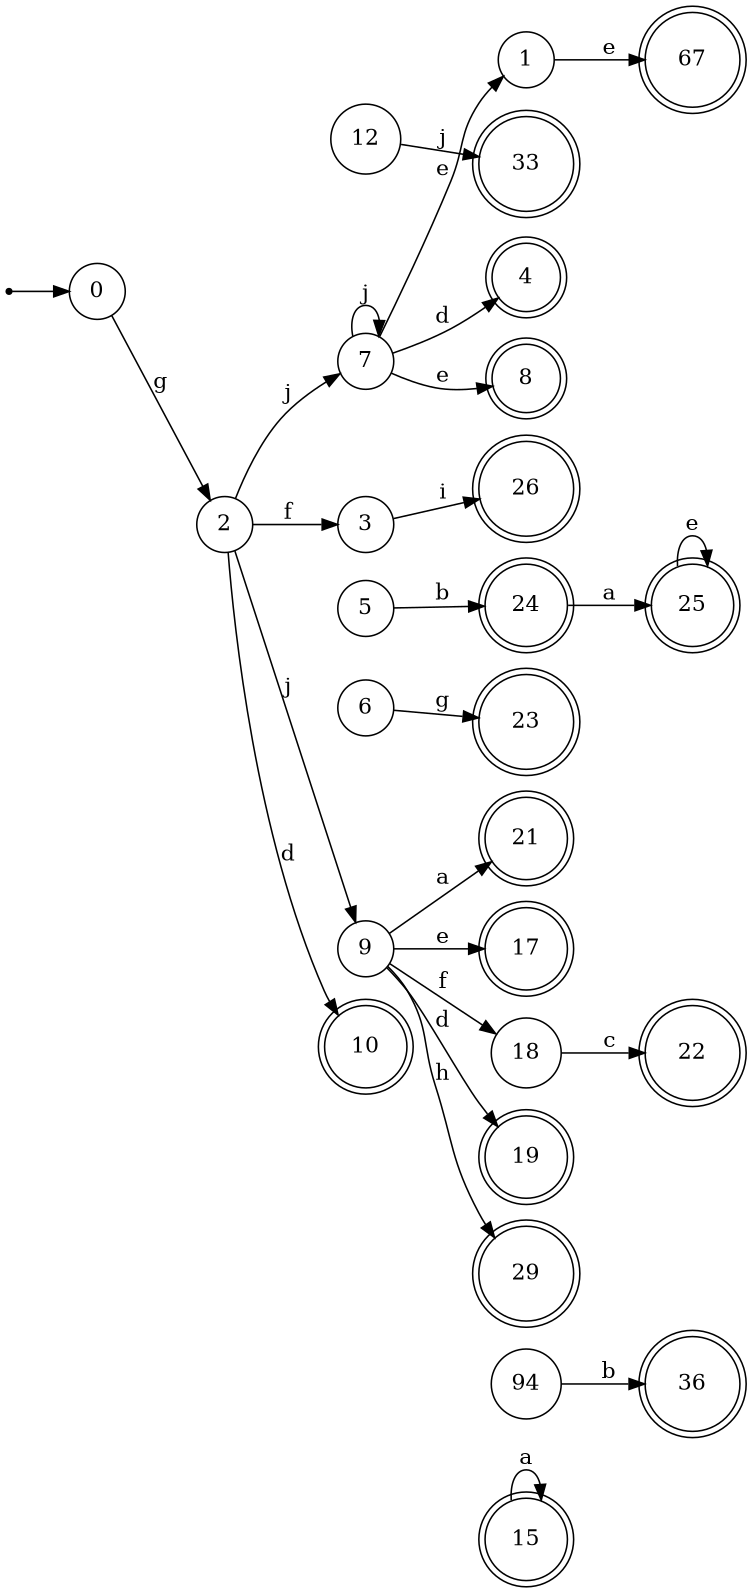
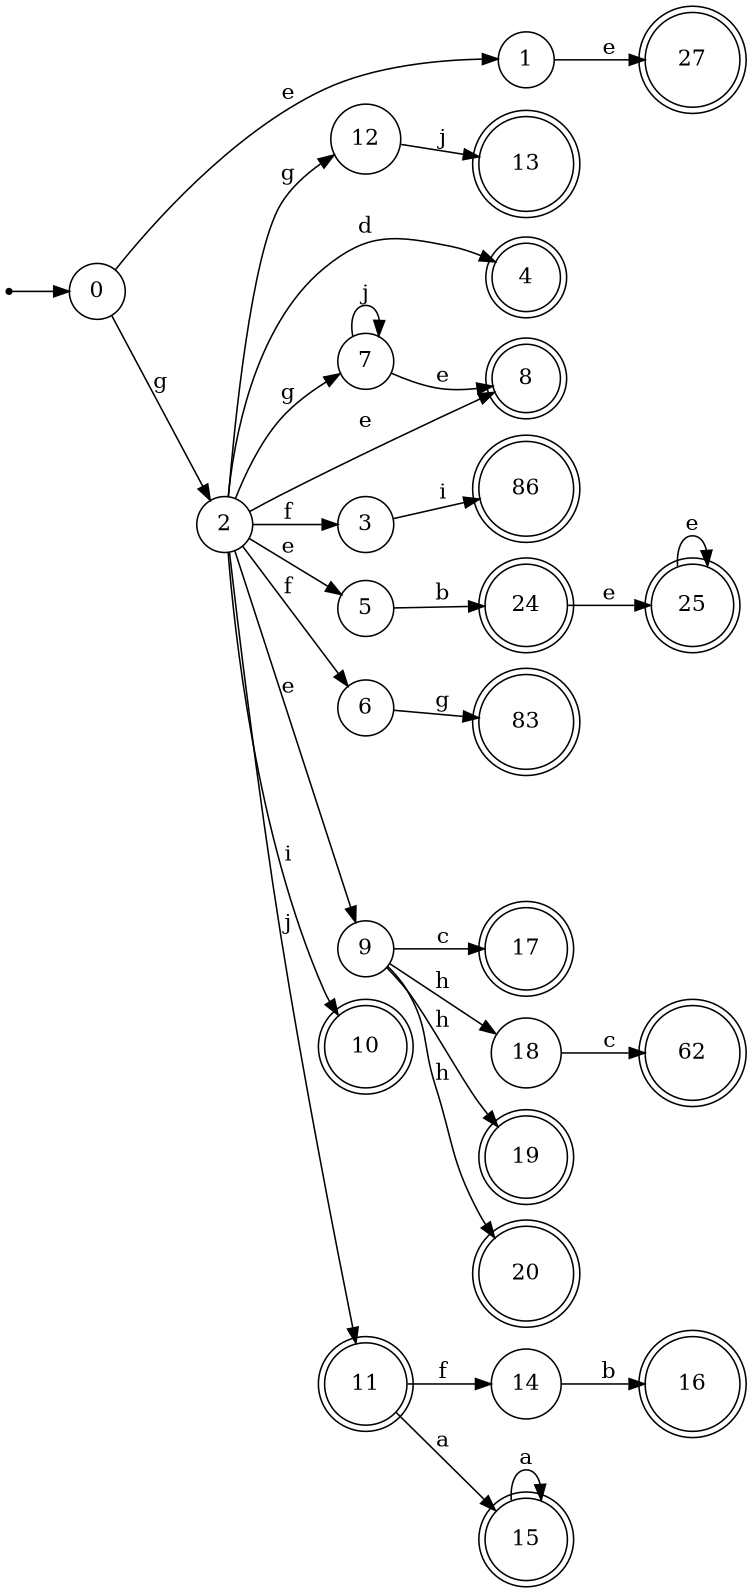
node "67": label "67" -> "27"
node "33": label "33" -> "13"
edge "7" -> "1": now "0" -> "1"
edge "2" -> "12": added, label "g"
edge "7" -> "4": now "2" -> "4"
edge "2" -> "7": label "j" -> "g"
edge "2" -> "8": added, label "e"
node "26": label "26" -> "86"
edge "2" -> "5": added, label "e"
edge "24" -> "25": label "a" -> "e"
edge "2" -> "6": added, label "f"
edge "2" -> "9": label "j" -> "e"
node "23": label "23" -> "83"
node "21": removed
edge "2" -> "10": label "d" -> "i"
edge "9" -> "17": label "e" -> "c"
edge "9" -> "18": label "f" -> "h"
edge "9" -> "19": label "d" -> "h"
node "22": label "22" -> "62"
node "29": label "29" -> "20"
node "11": added
node "94": label "94" -> "14"
node "36": label "36" -> "16"
